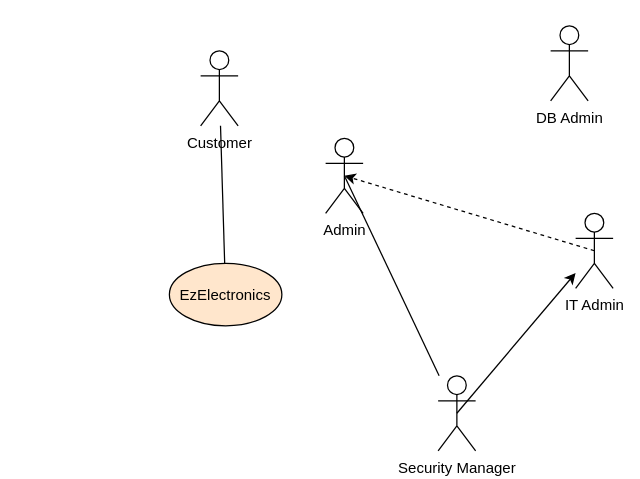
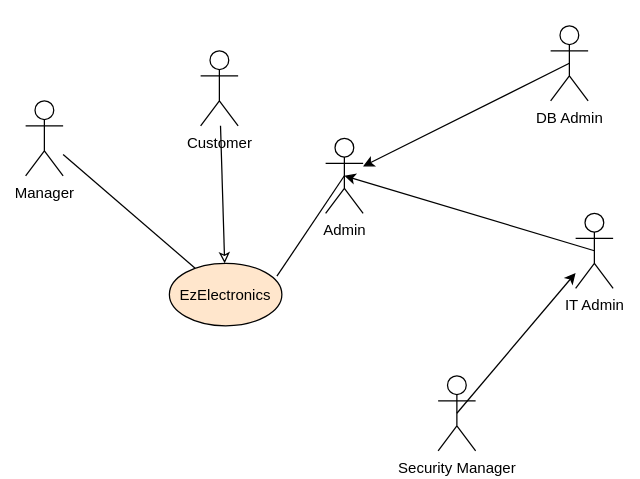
edge "DB Admin" -> "Admin": added
node "Manager": added
edge "Manager" -- "EzElectronics": added
edge "IT Admin" -> "Admin": style dashed -> solid
edge "Customer" -- "EzElectronics": arrowhead none -> classic
edge "Admin" -- "Security Manager": now "Admin" -- "EzElectronics"
